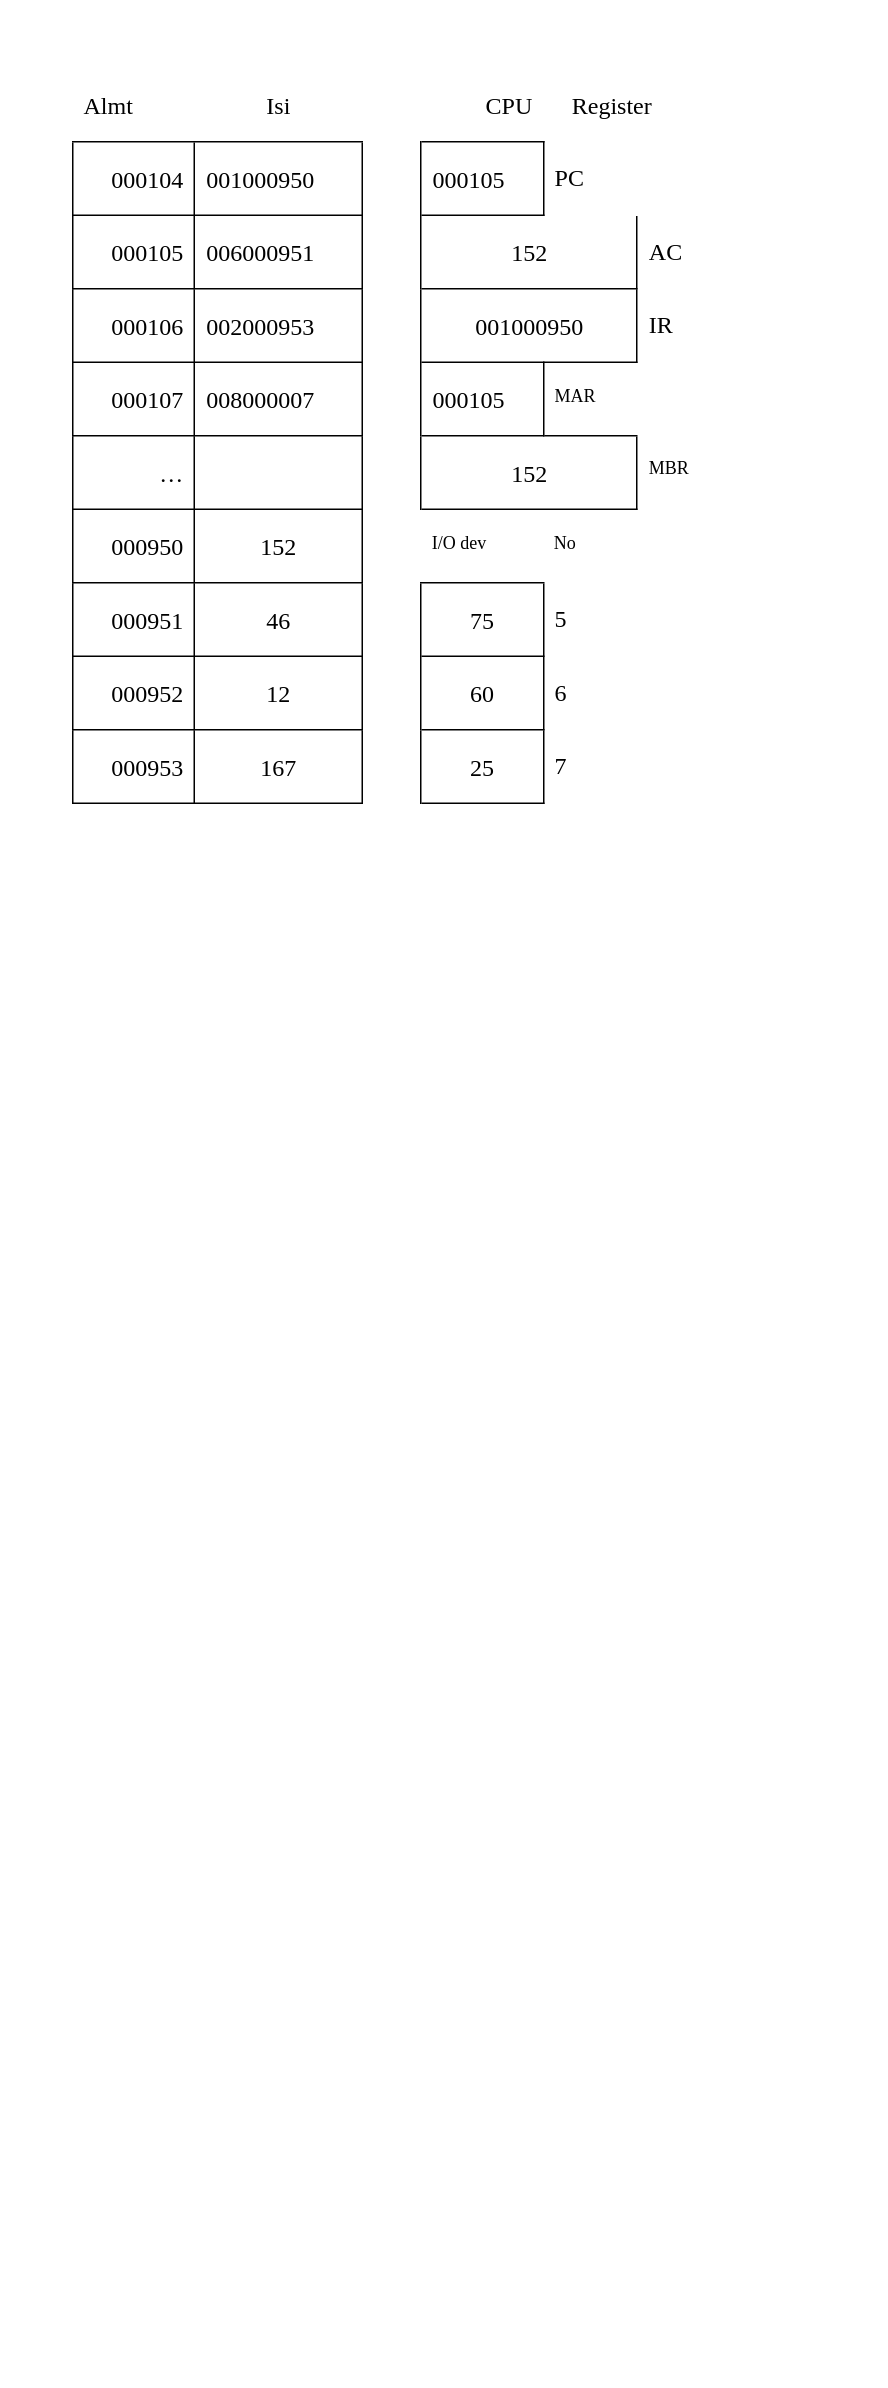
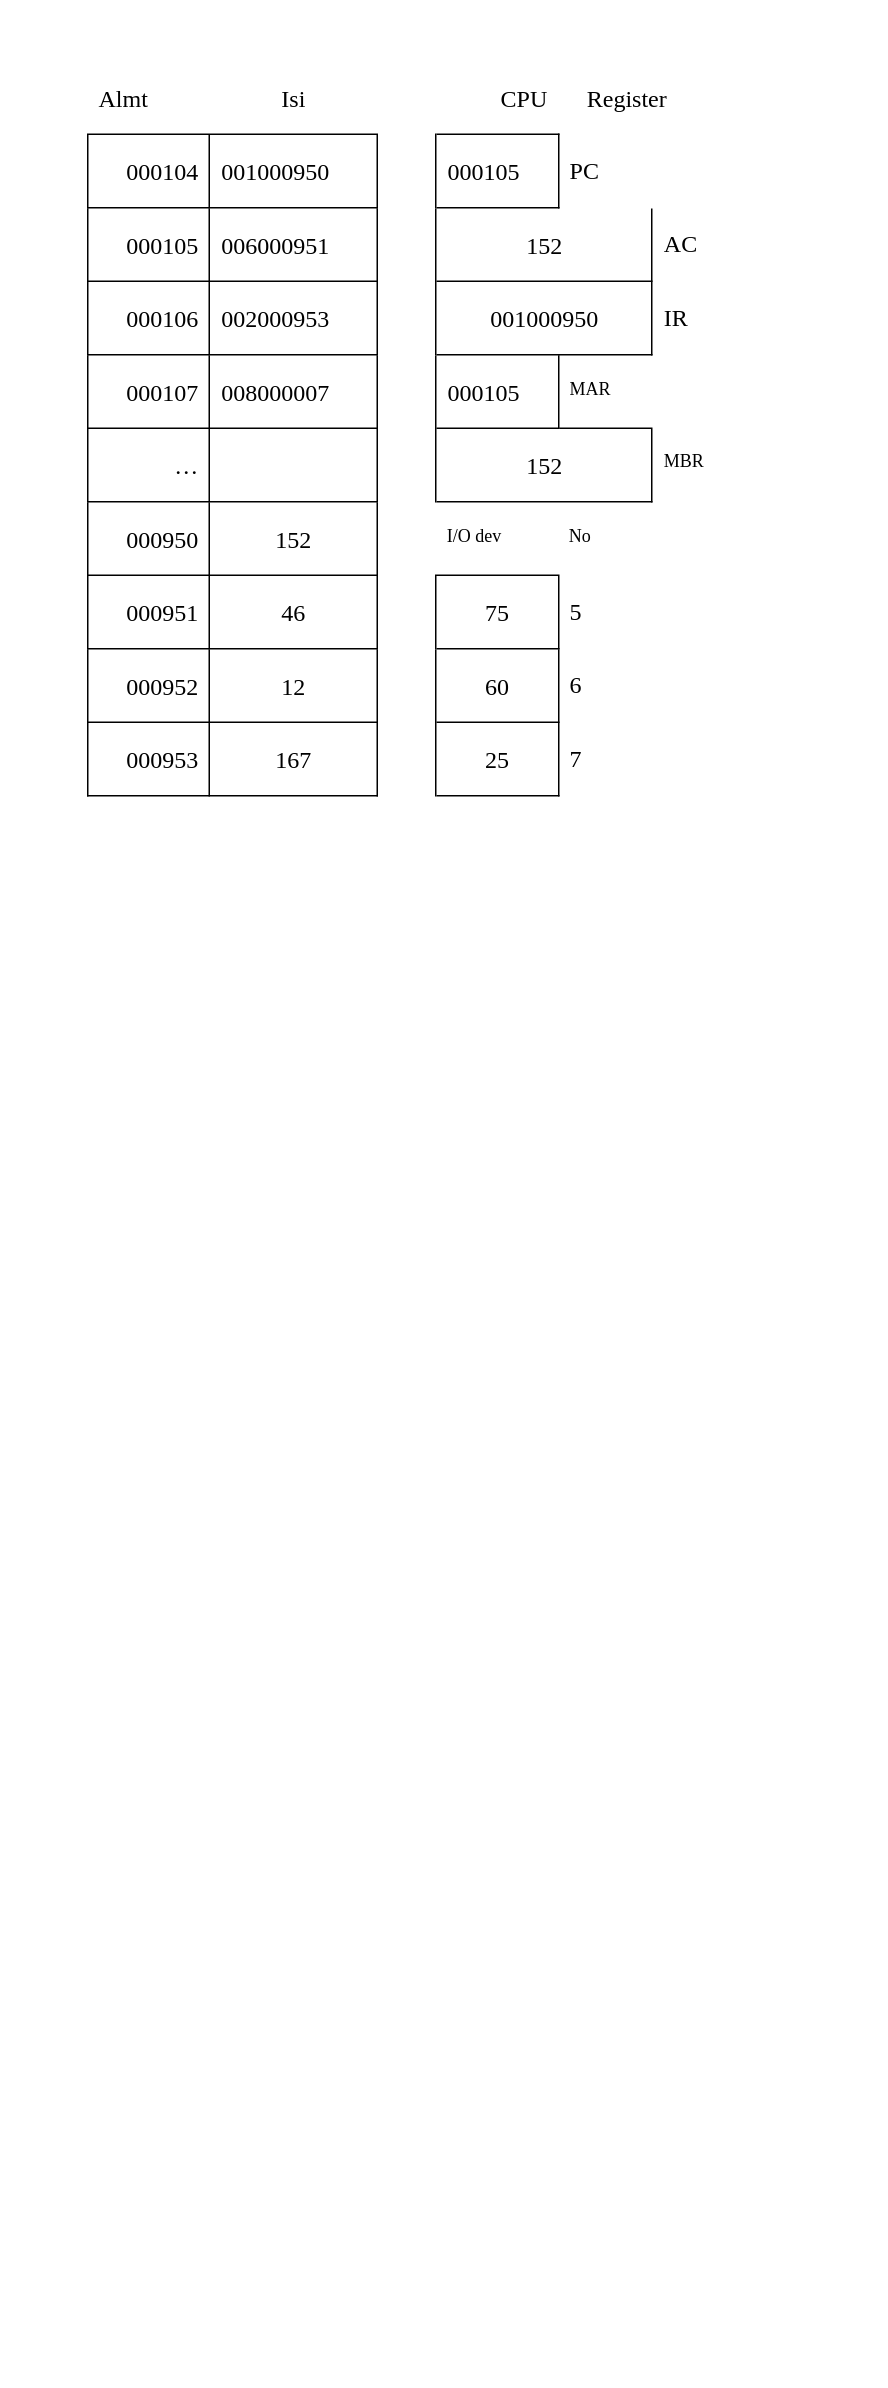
node "Almt Isi CPU Register 000104 001000950 000105 PC 000105 006000951 152 AC 000106 002000953 001000950 IR 000107 008000007 000105 MAR … 152 MBR 000950 152 I/O dev No 000951 46 75 5 000952 12 60 6 000953 167 25 7": moved (428, 1201) -> (443, 1193)
